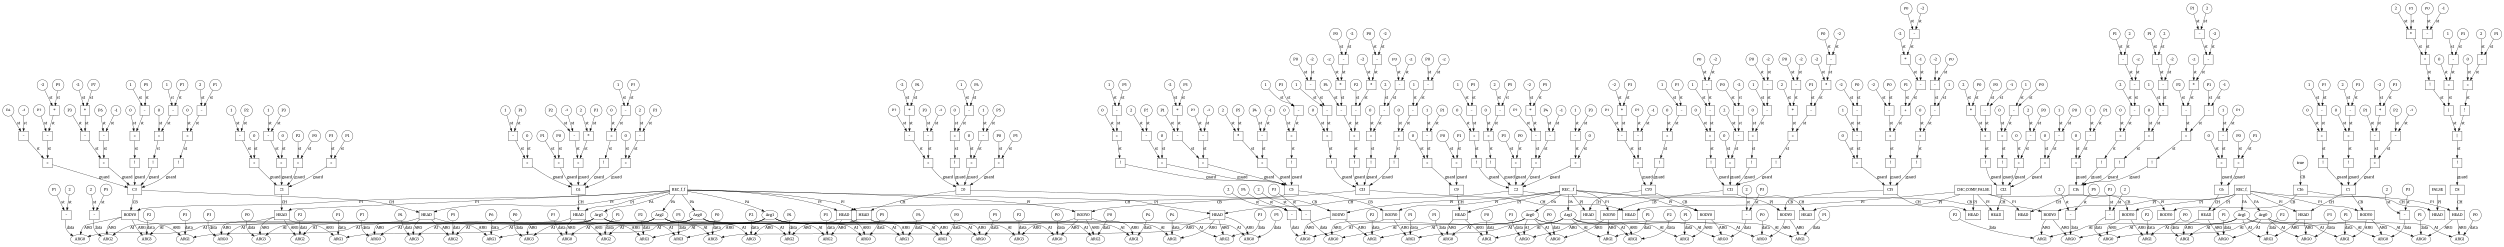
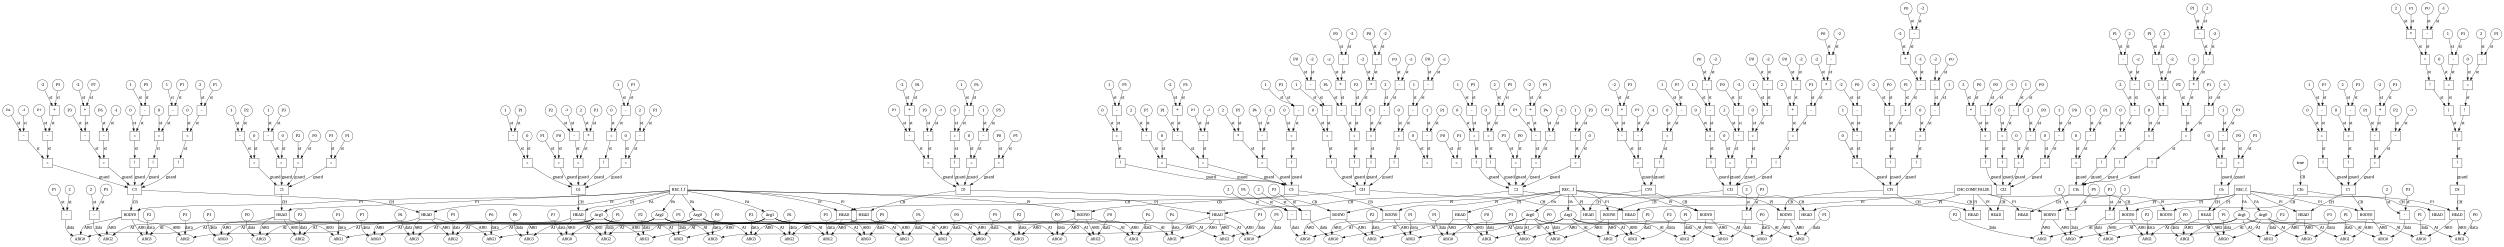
node "C9": removed
node "FALSE": removed
